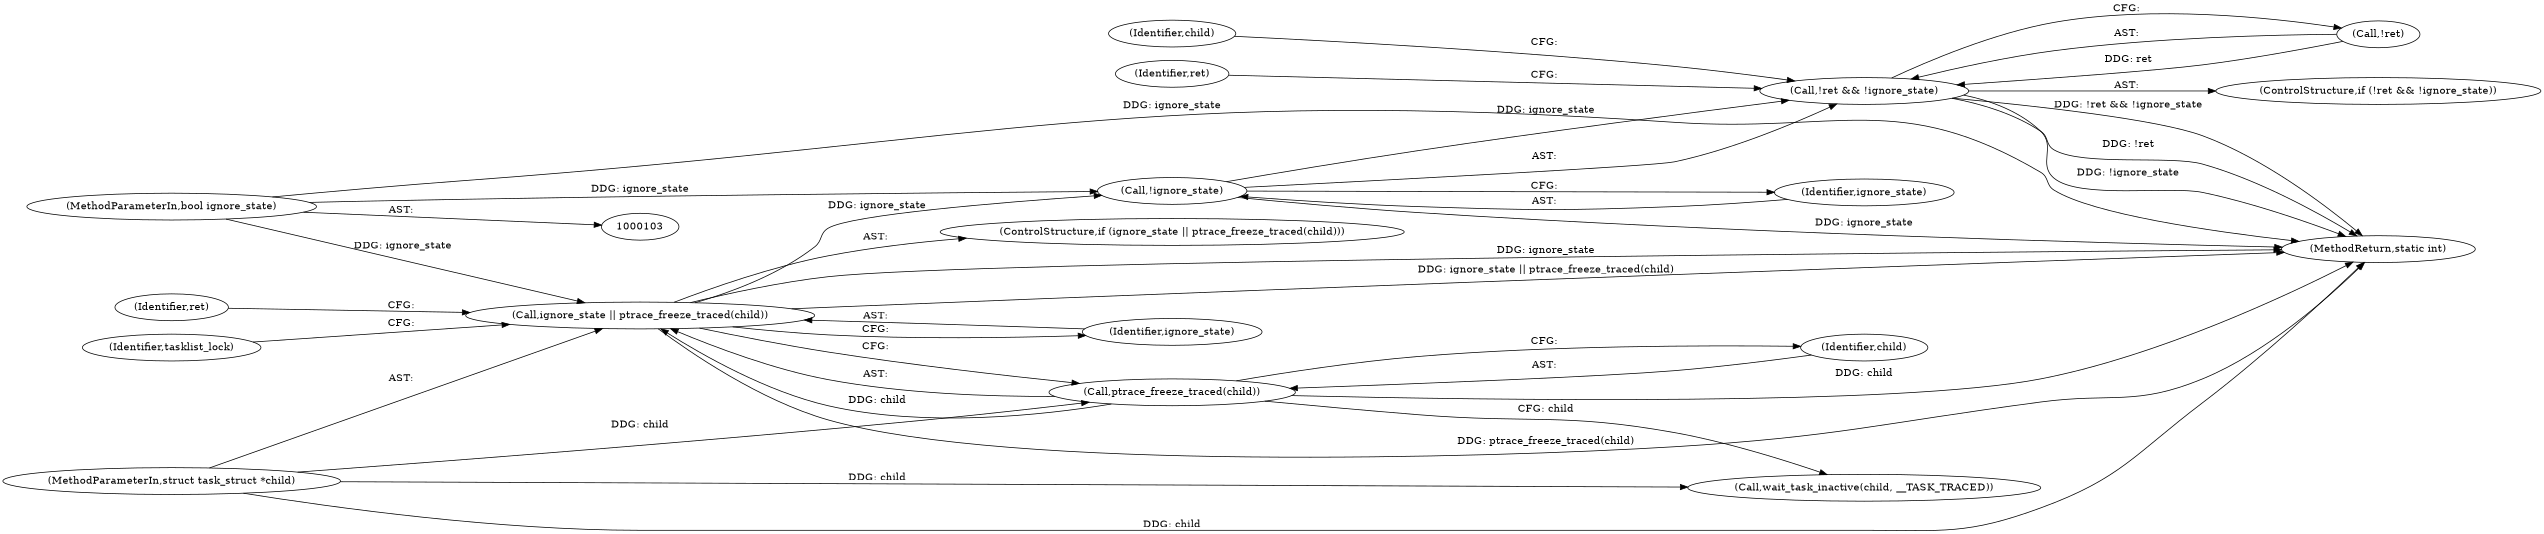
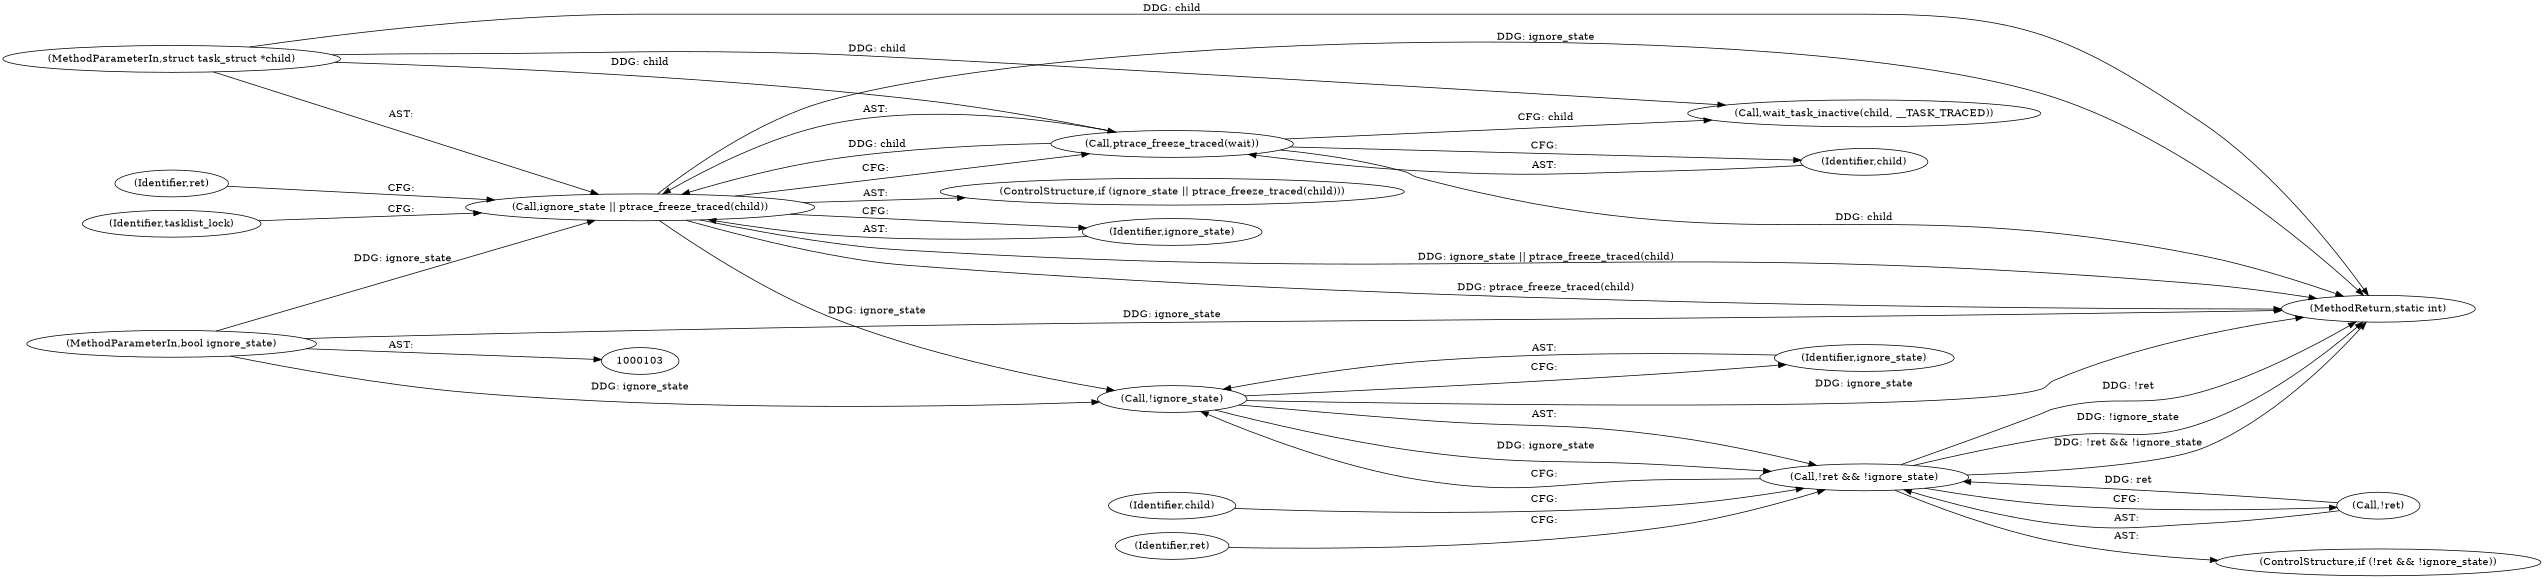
node "(Call,ptrace_freeze_traced(child))": label "(Call,ptrace_freeze_traced(child))" -> "(Call,ptrace_freeze_traced(wait))"
edge "(Call,!ret && !ignore_state)" -> "(Call,!ignore_state)": added, label "CFG:"
